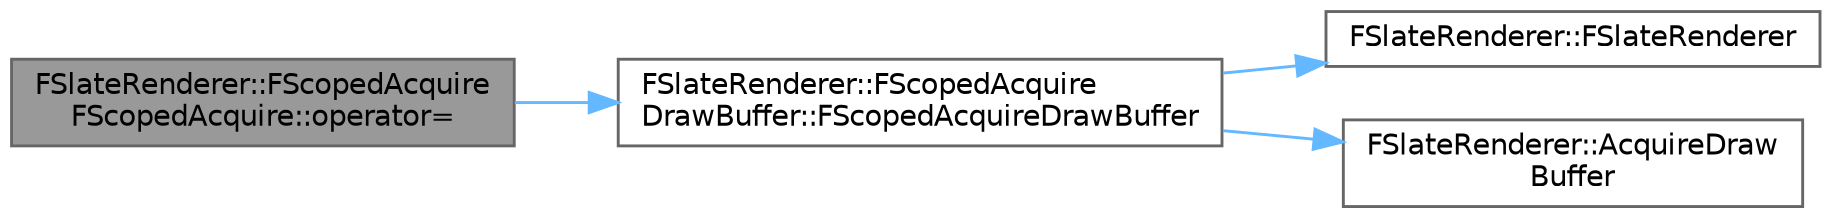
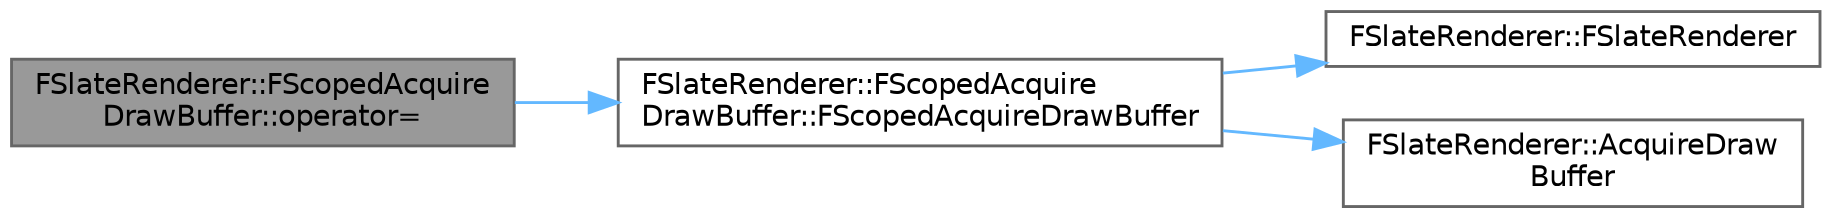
node "FSlateRenderer::FScopedAcquire FScopedAcquire::operator=": label "FSlateRenderer::FScopedAcquire FScopedAcquire::operator=" -> "FSlateRenderer::FScopedAcquire DrawBuffer::operator="
